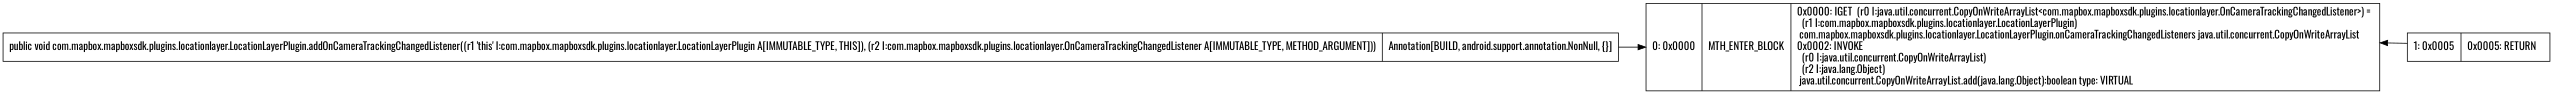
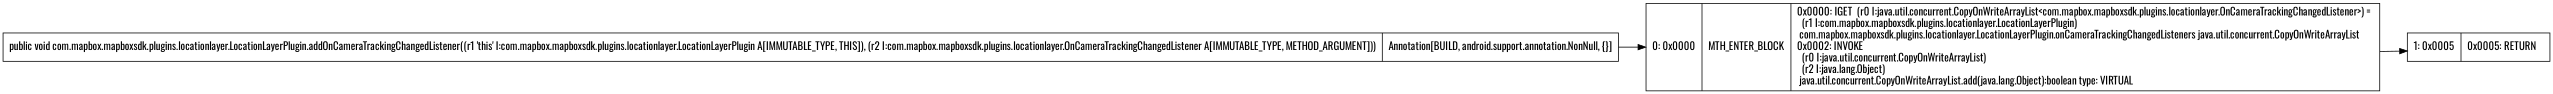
edge "1: 0x0005" -> "0: 0x0000": reversed
